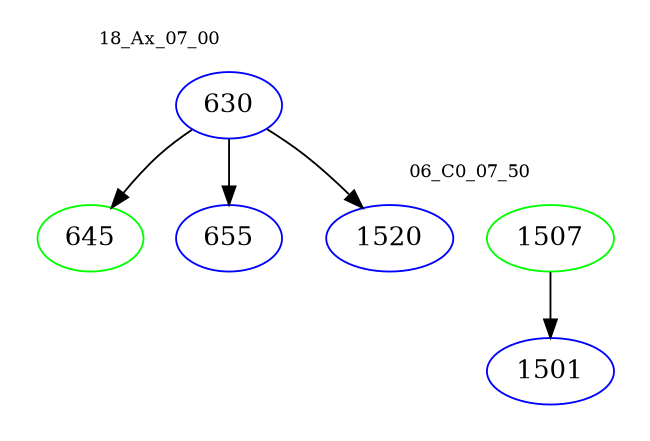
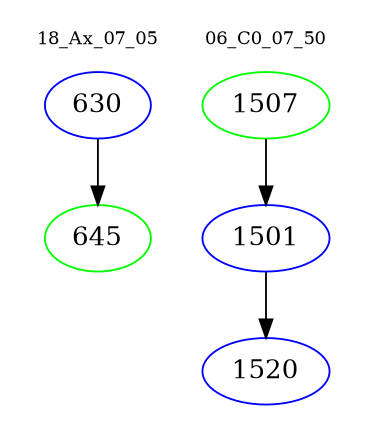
cluster "18_Ax_07_00": label "18_Ax_07_00" -> "18_Ax_07_05"
edge "630" -> "1520": now "1501" -> "1520"
node "655": removed
